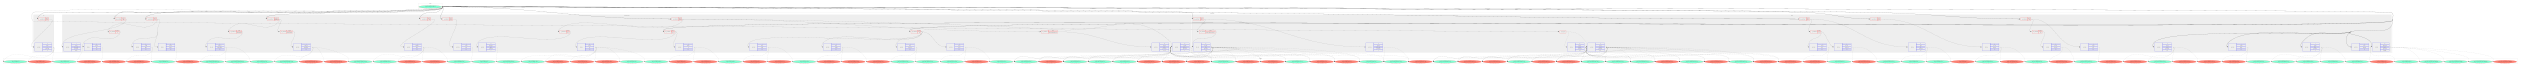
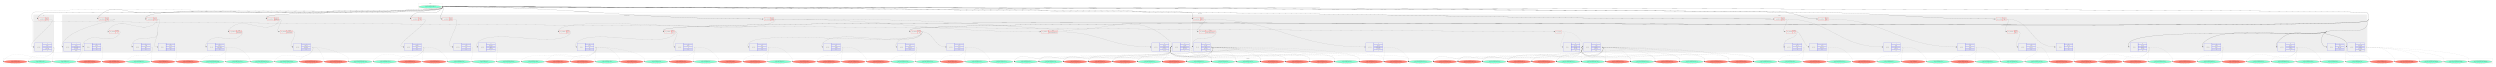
node "portage://dev-lang/python-3.7.5": fillcolor salmon -> aquamarine
node "portage://dev-lang/python-3.6.9": fillcolor aquamarine -> salmon
node "portage://sys-devel/automake-1.16.1-r2": removed
